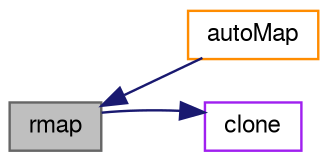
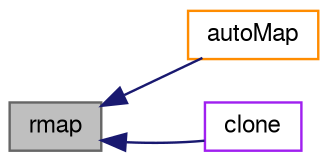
edge "rmap" -> "clone": reversed
